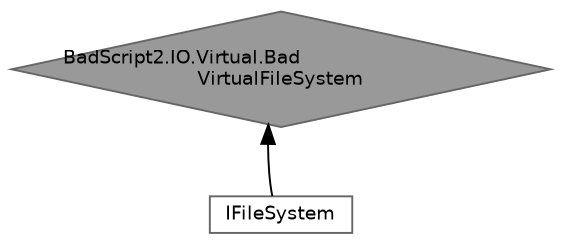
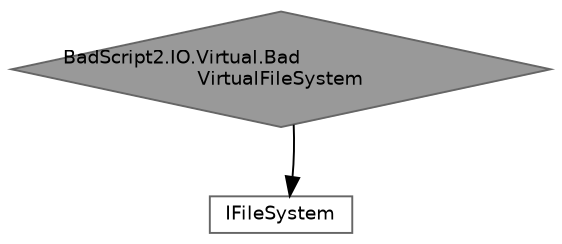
edge "IFileSystem" -> "BadScript2.IO.Virtual.Bad VirtualFileSystem": reversed
